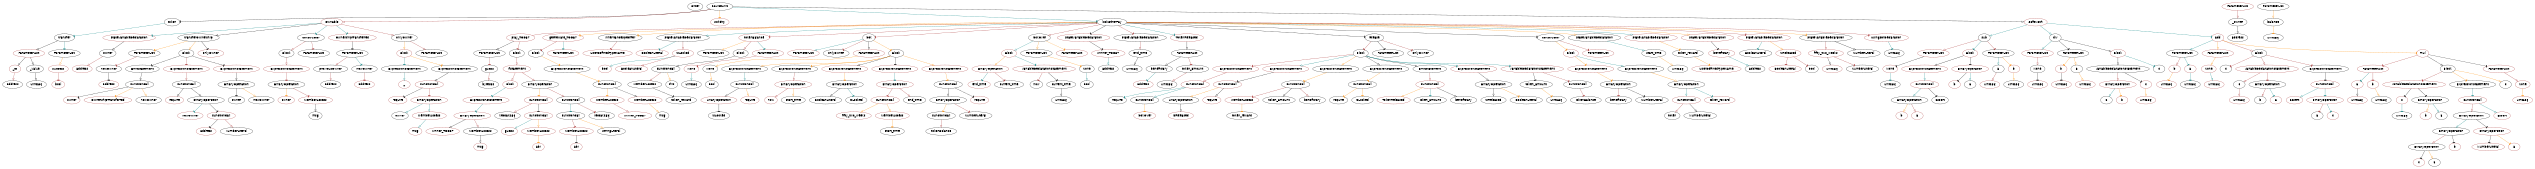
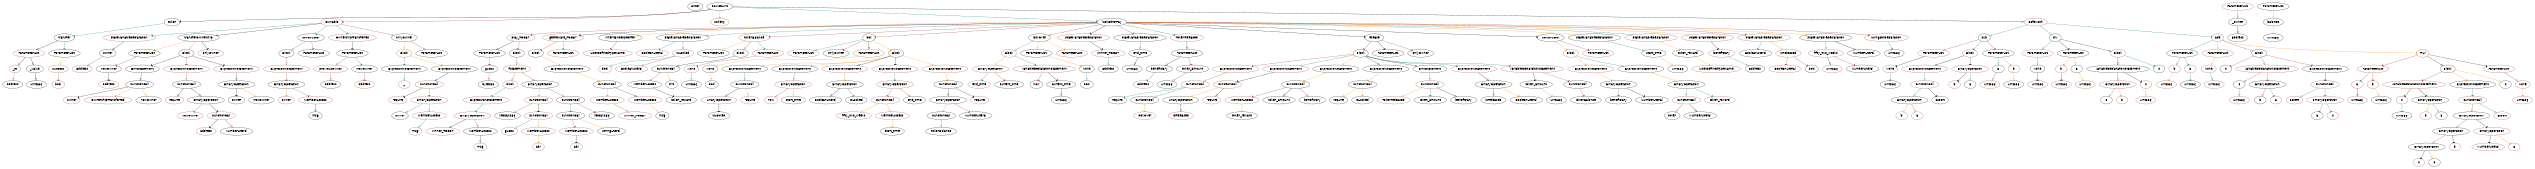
edge "SourceUnit" -> "Ownable": arrowhead onormal -> tee
edge "lockEtherPay" -> "getReward_TOD37": color darkorange -> black
edge "play_TOD37" -> "lockEtherPay": reversed
node "previousOwner": color black -> brown
